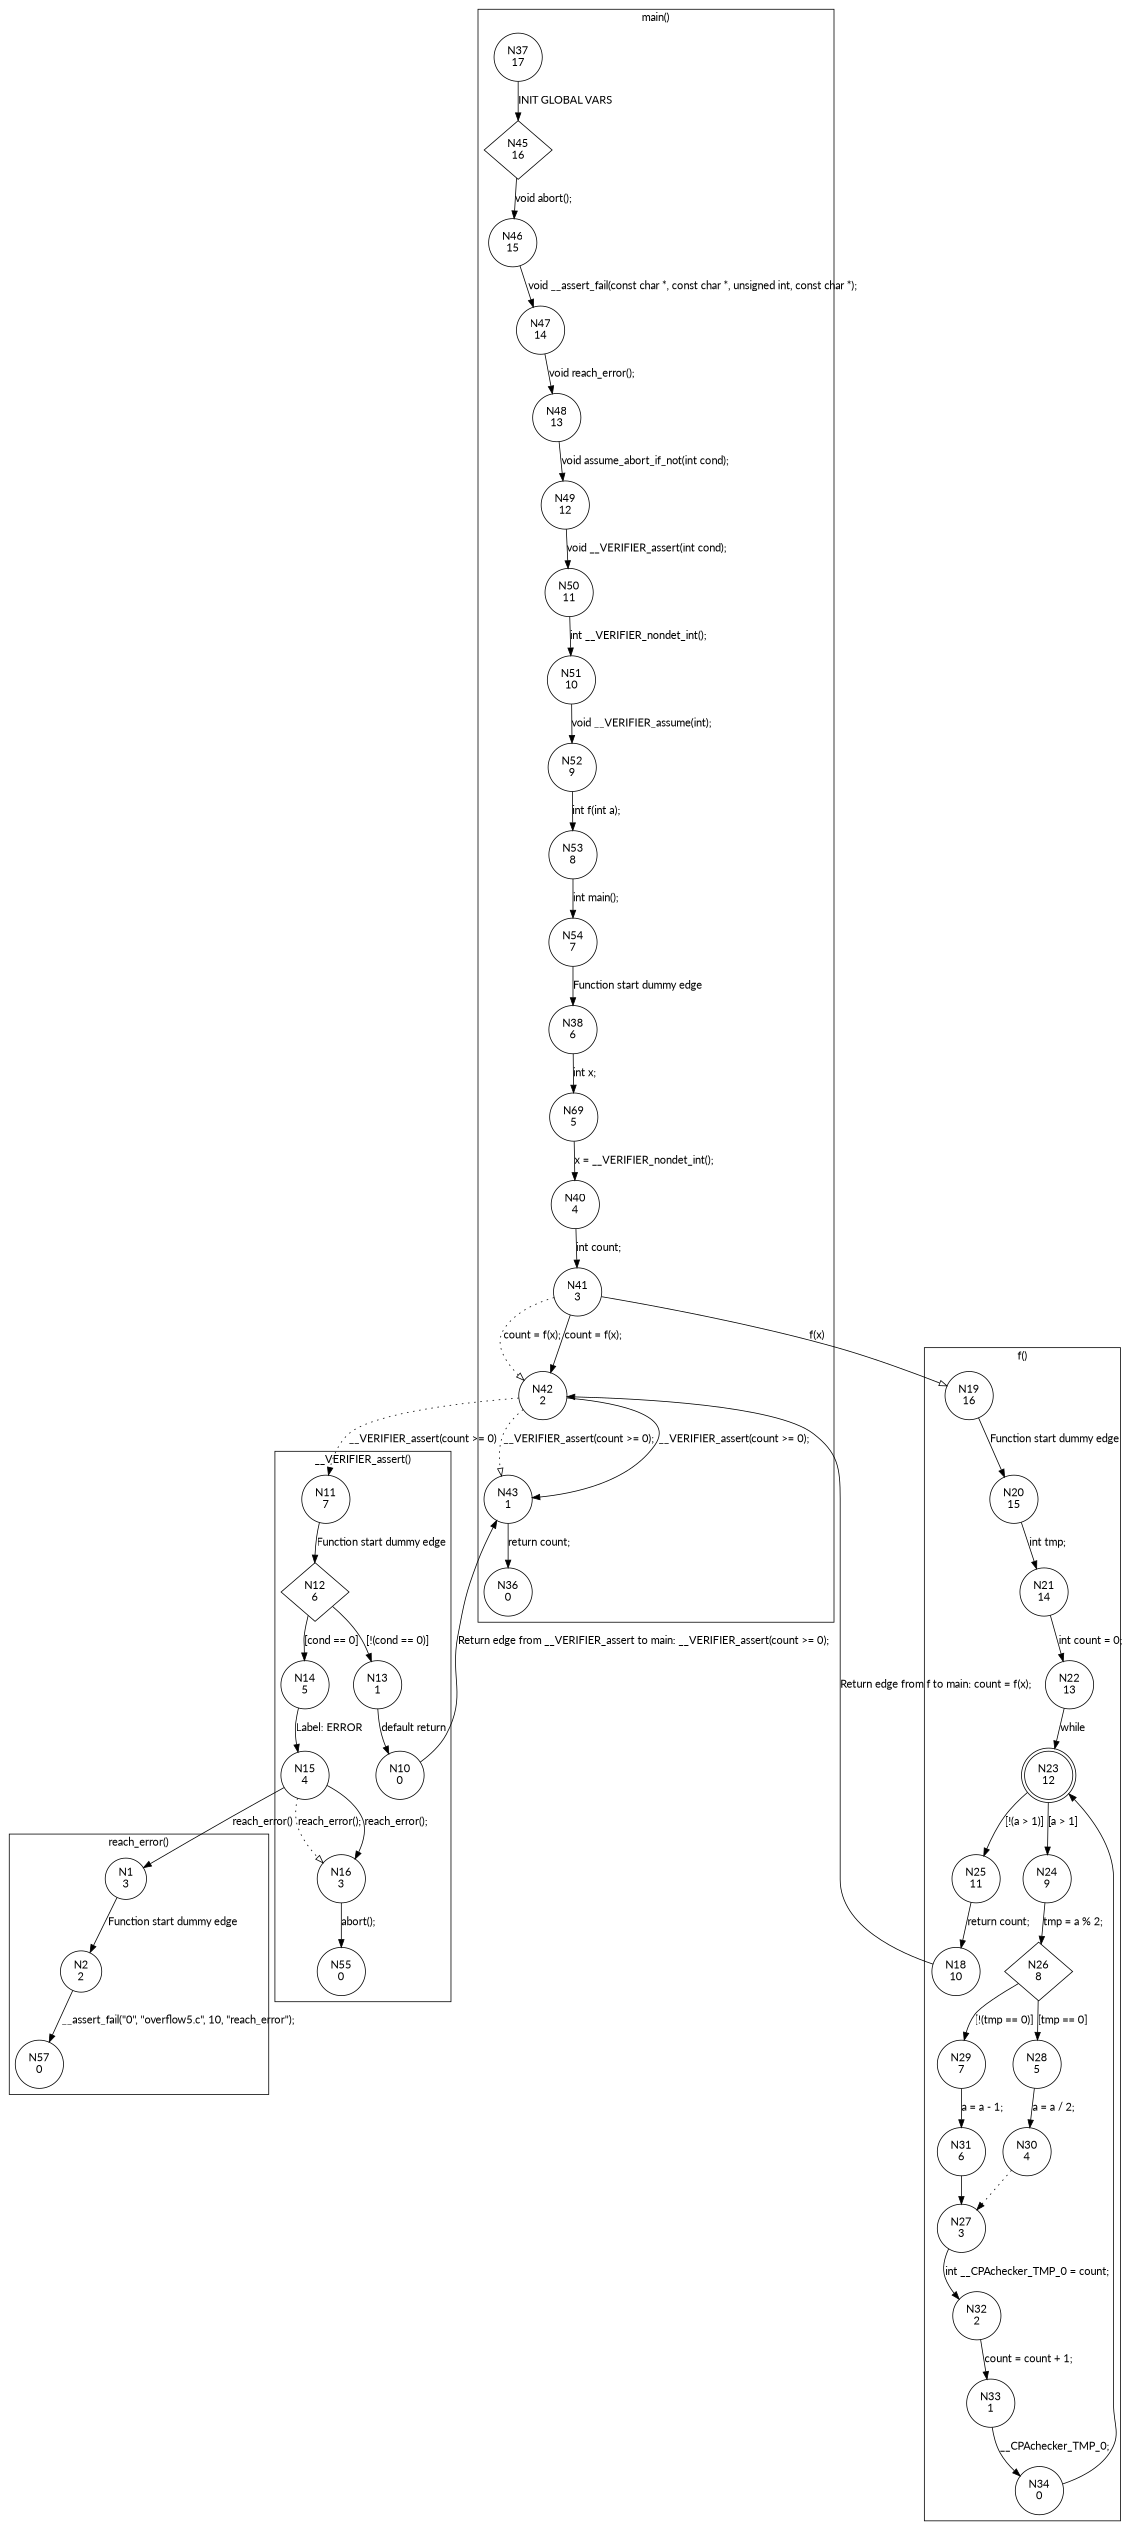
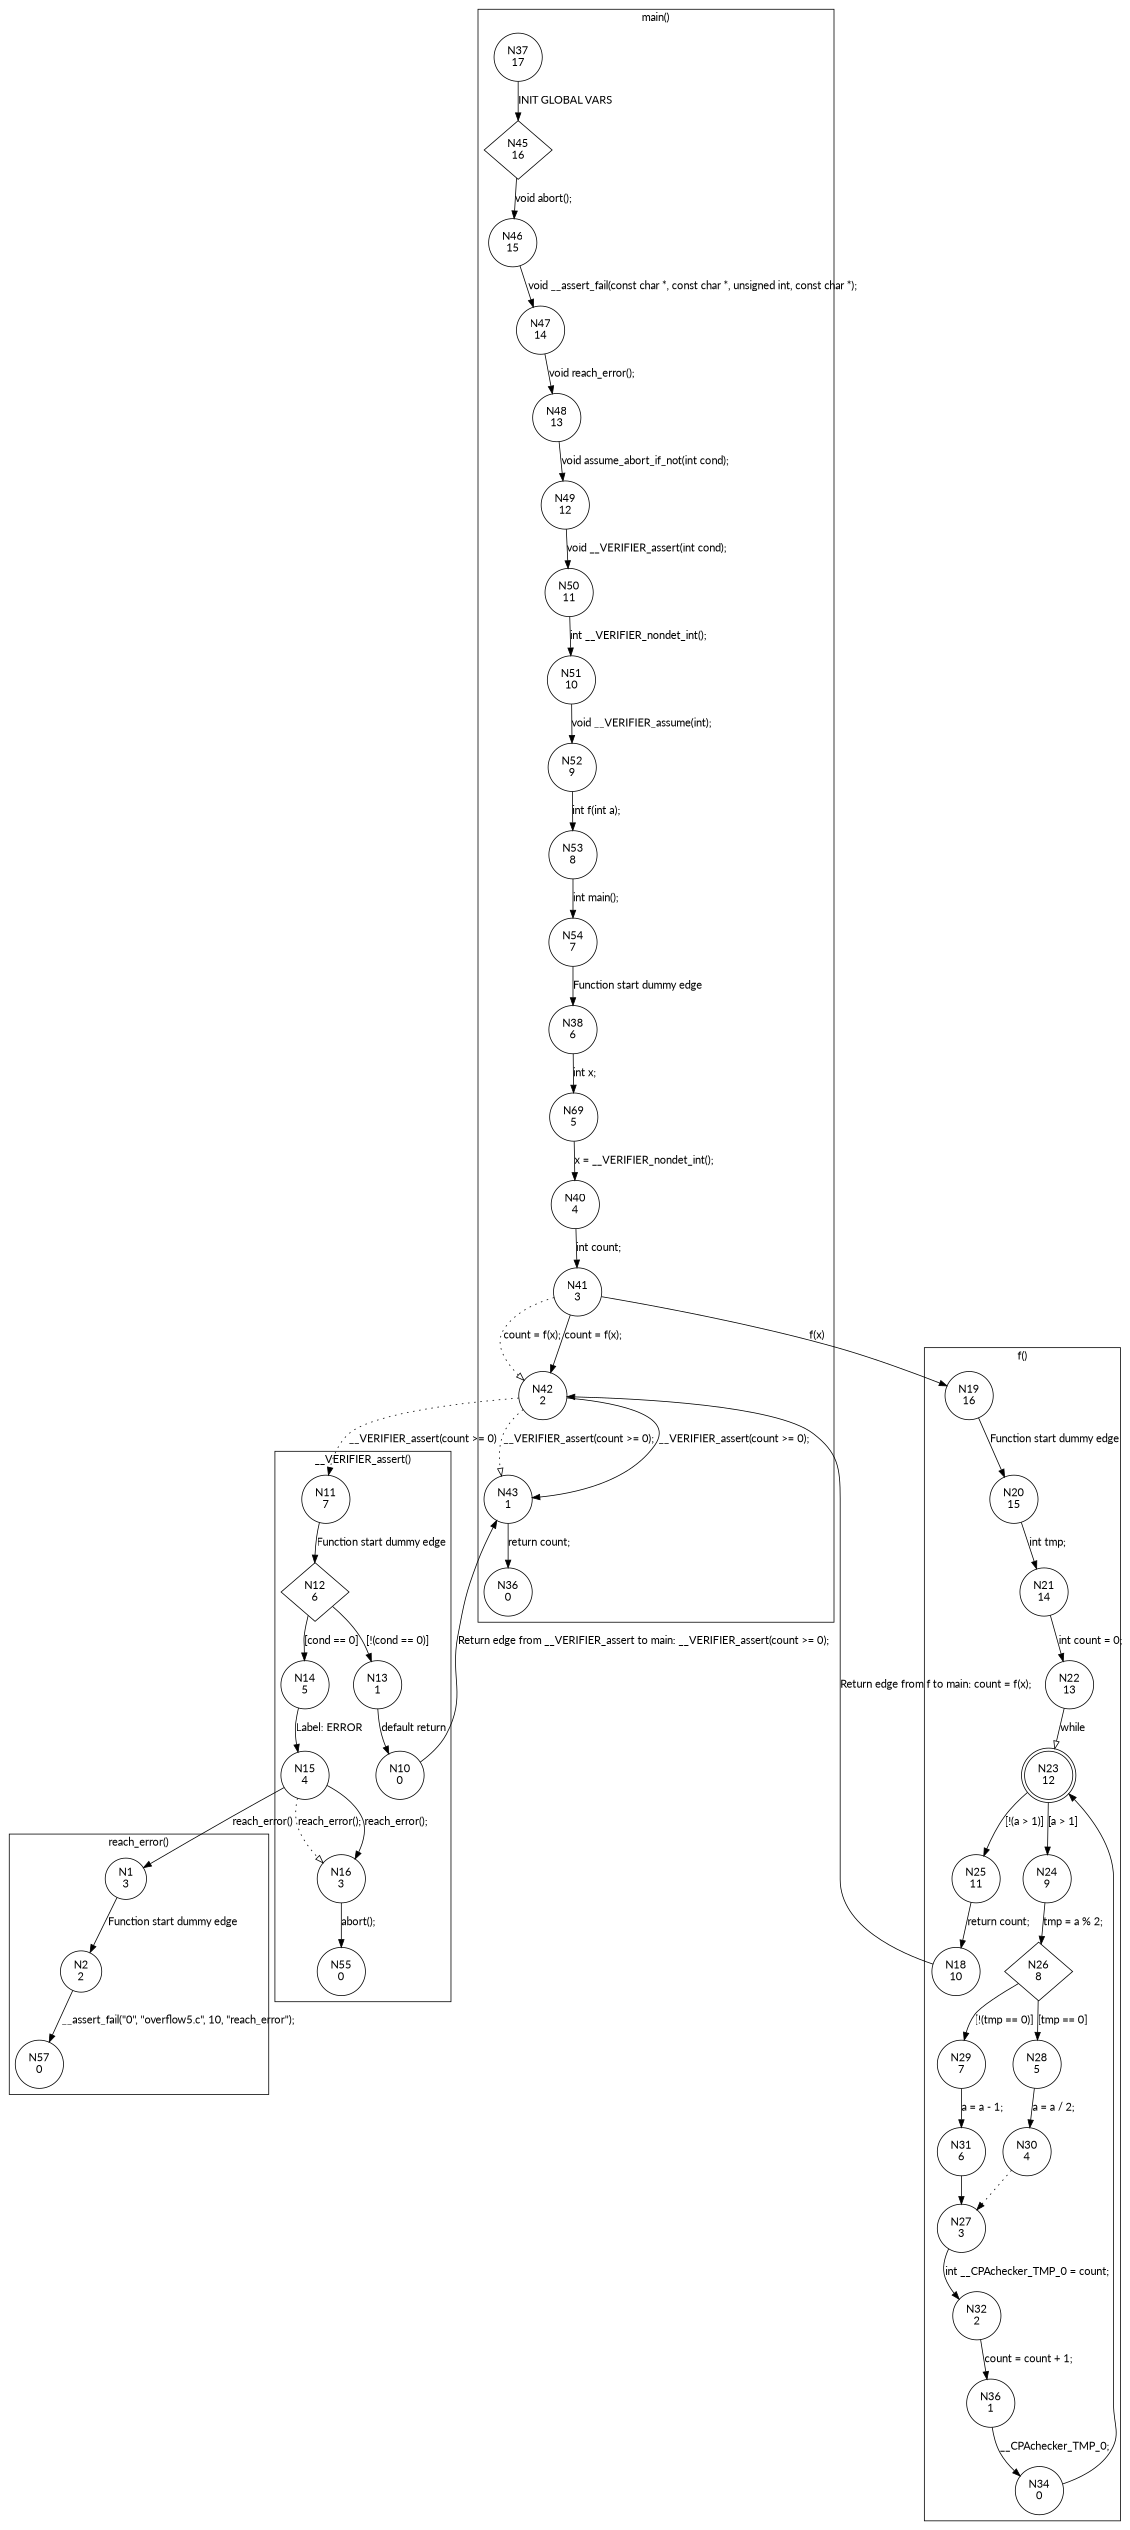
edge "N41 3" -> "N19 16": arrowhead empty -> normal
edge "N22 13" -> "N23 12": arrowhead normal -> empty
node "N33 1": label "N33 1" -> "N36 1"
